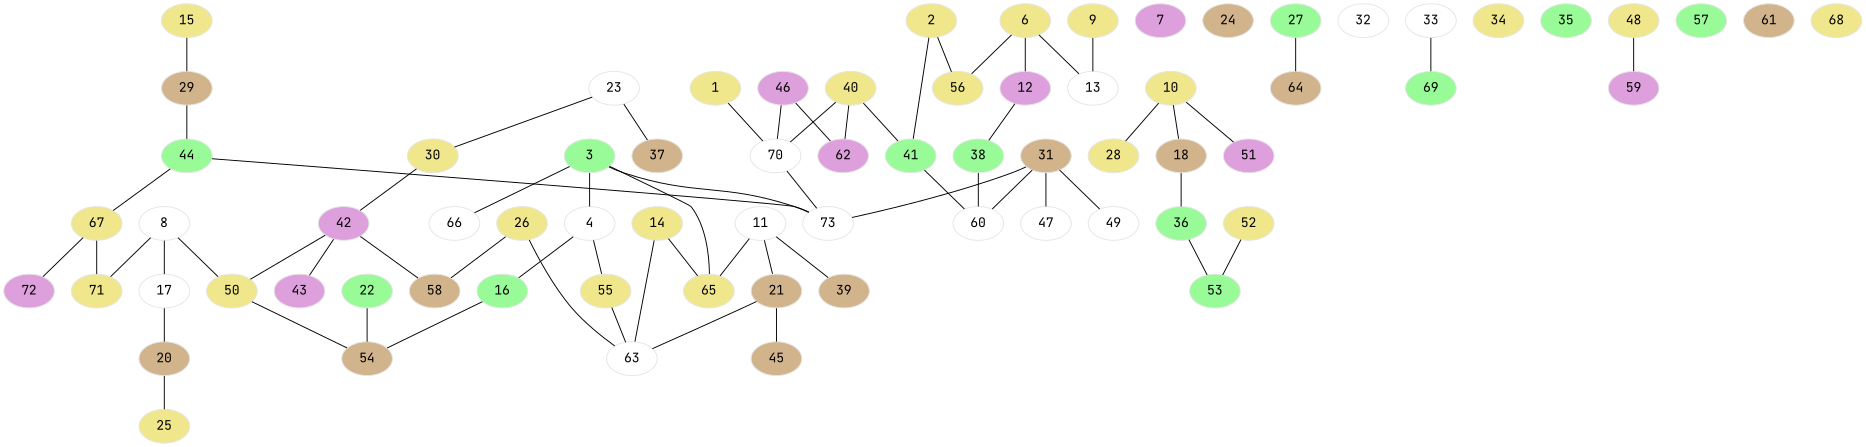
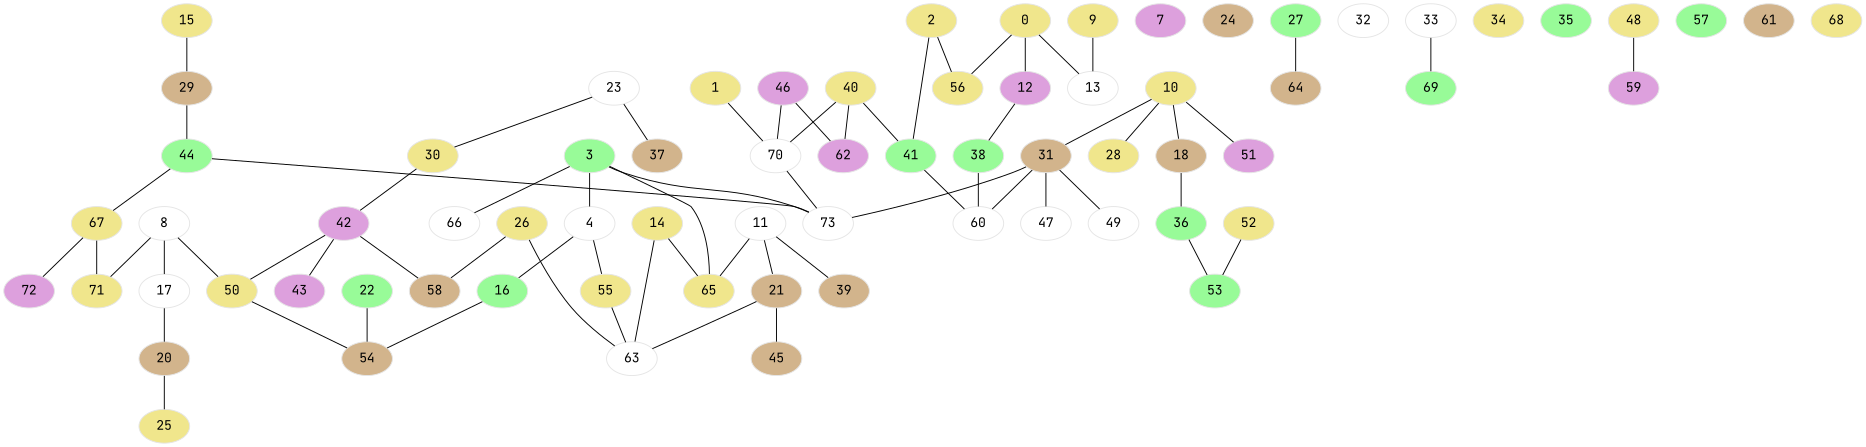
node "6": label "6" -> "0"
edge "10" -- "31": added
